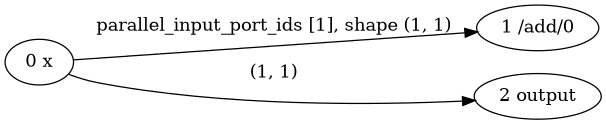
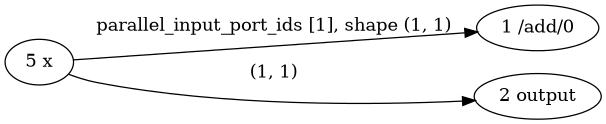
node "0 x": label "0 x" -> "5 x"
